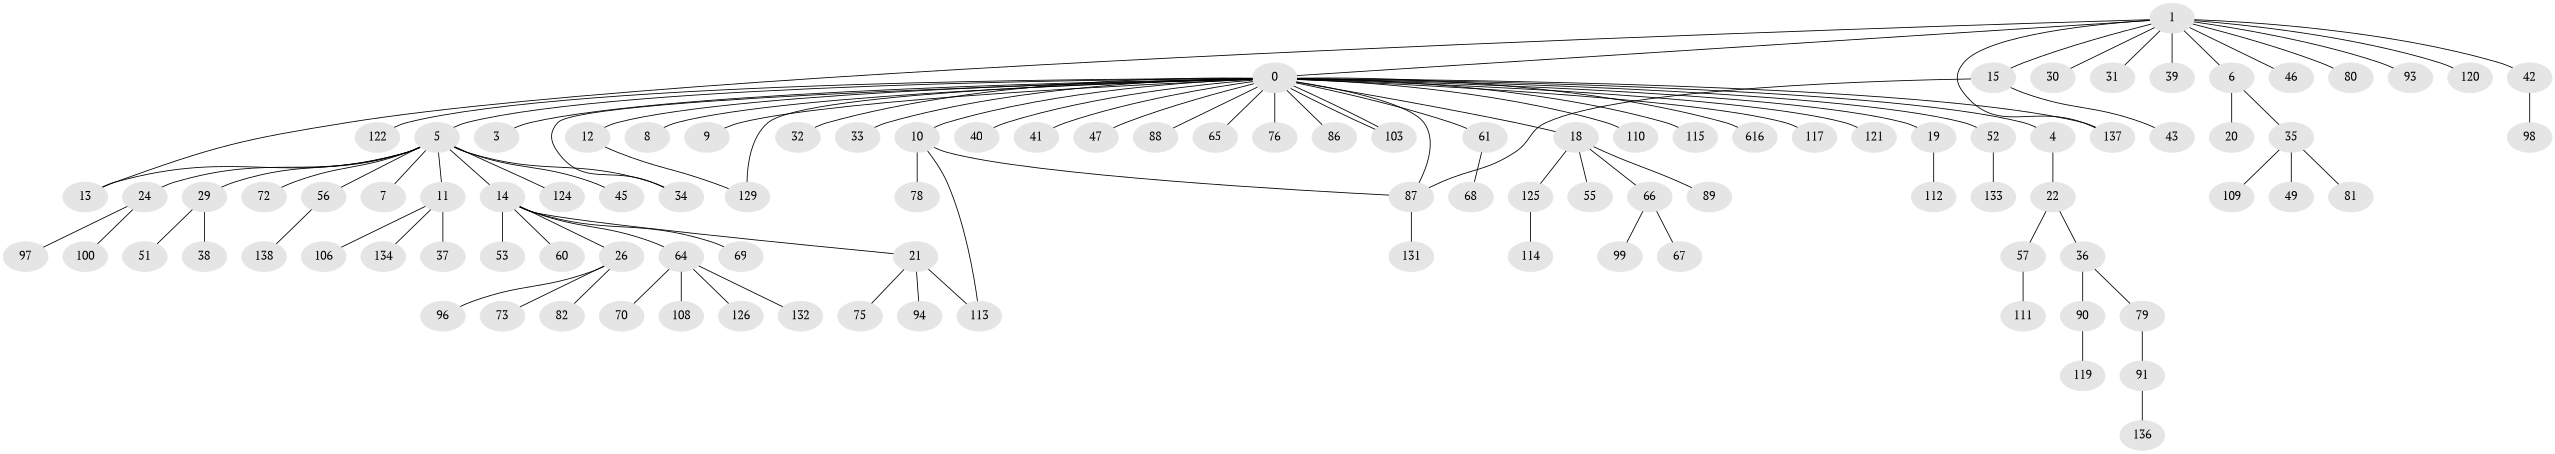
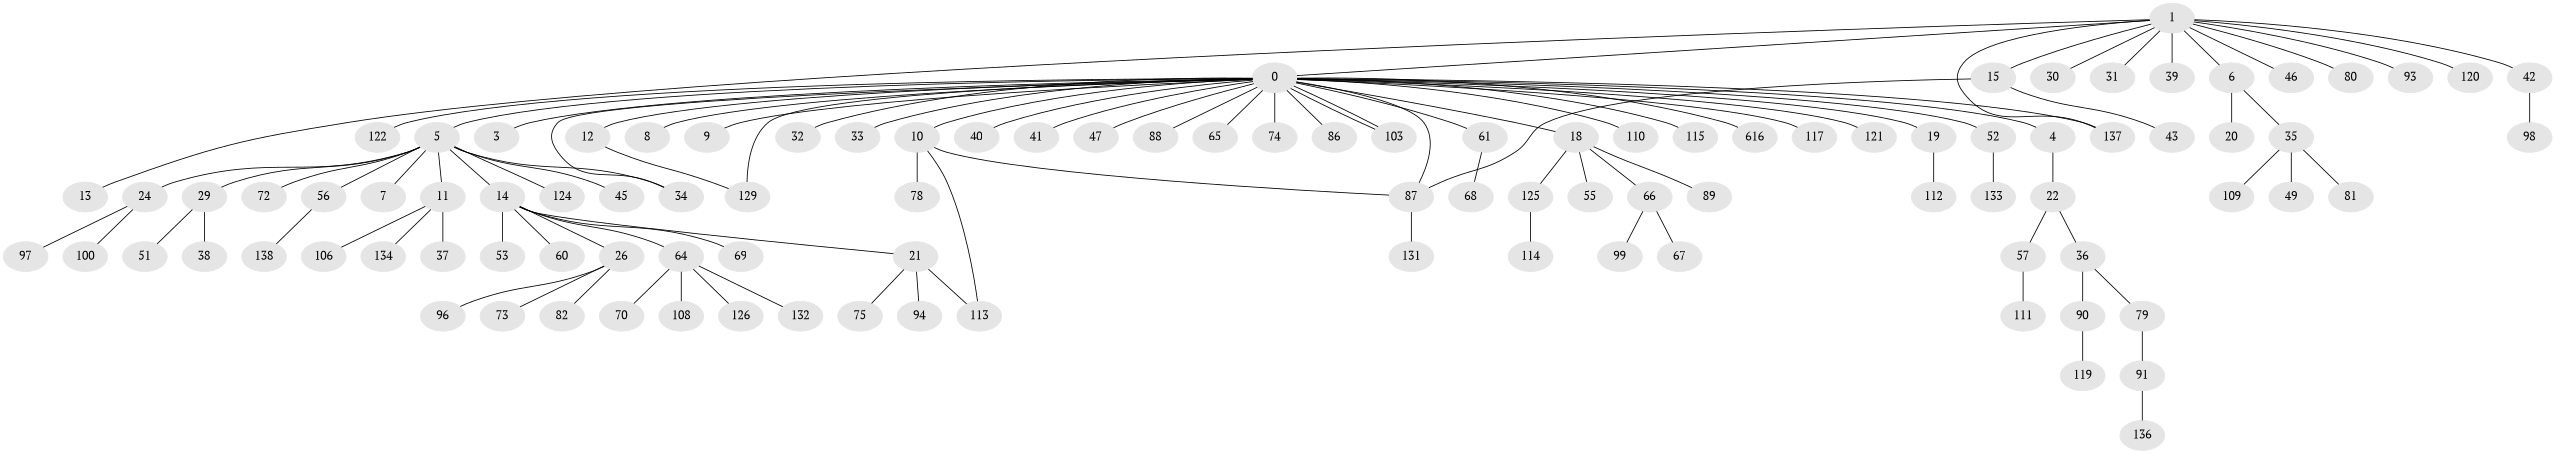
node "76": label "76" -> "74"
edge "5" -- "13": removed
